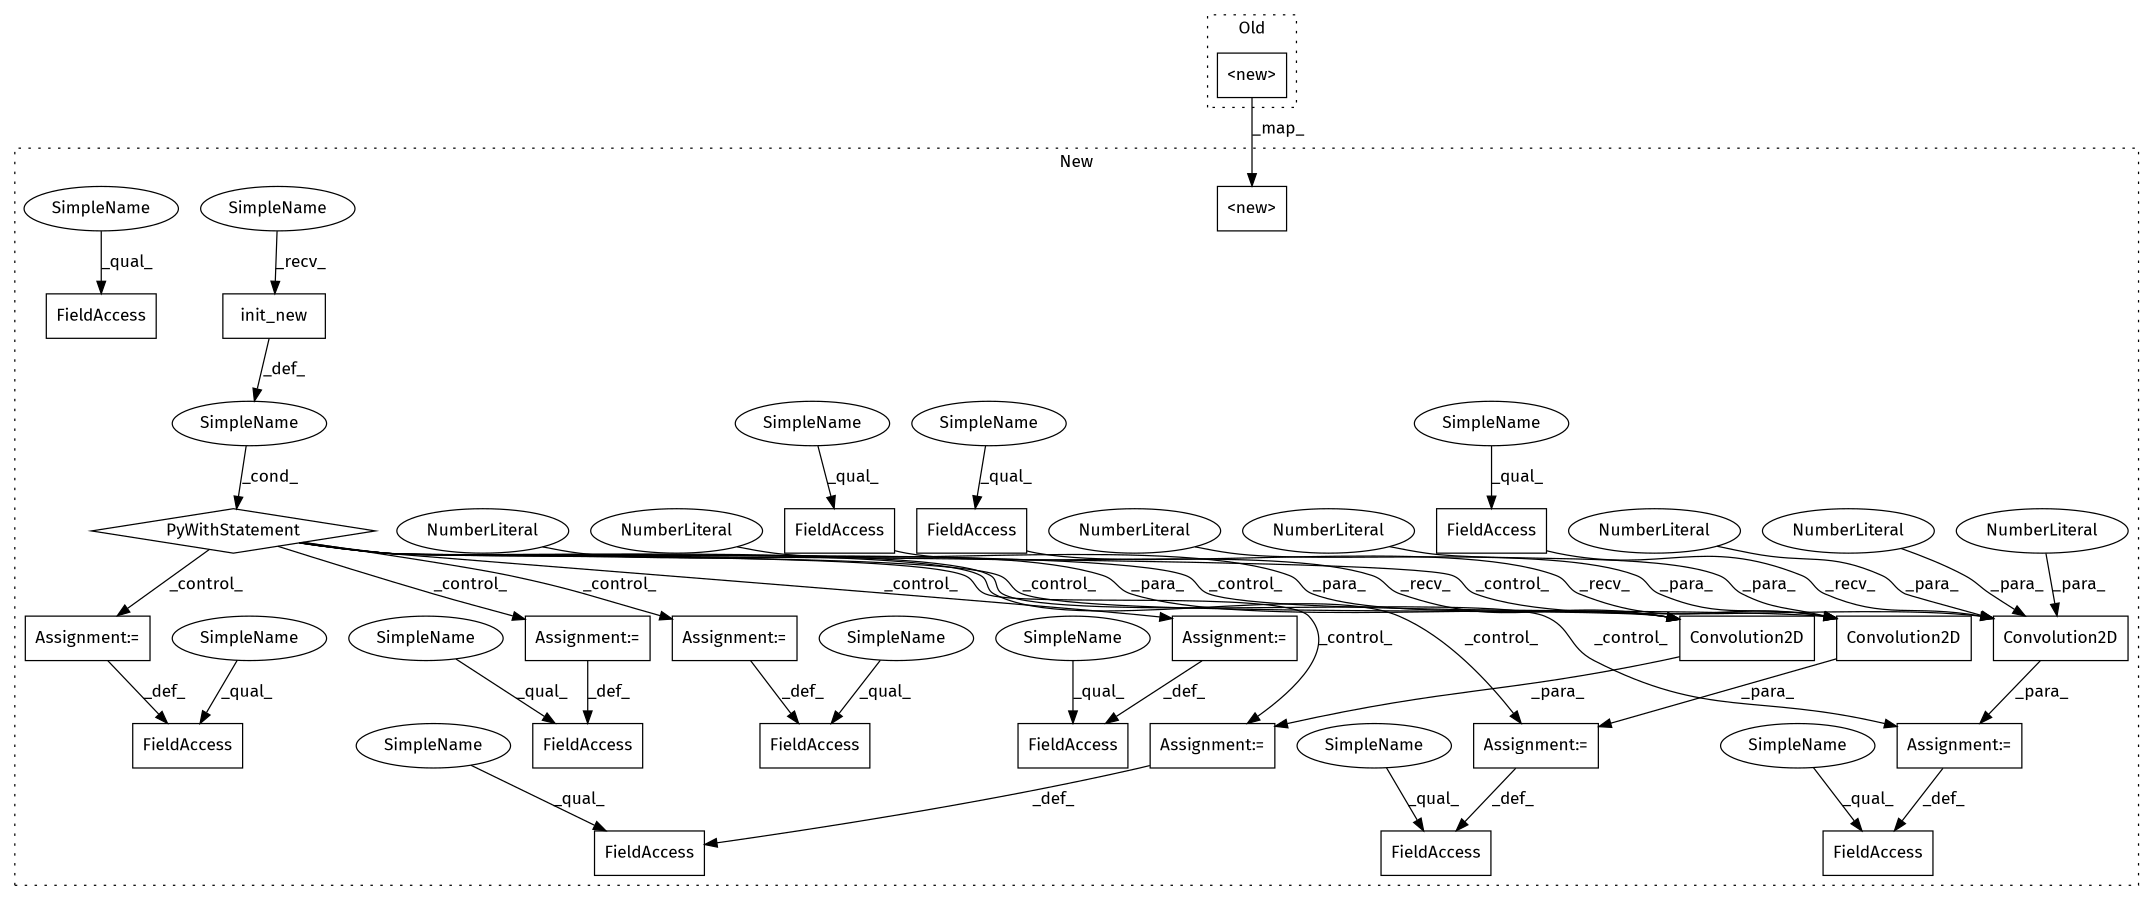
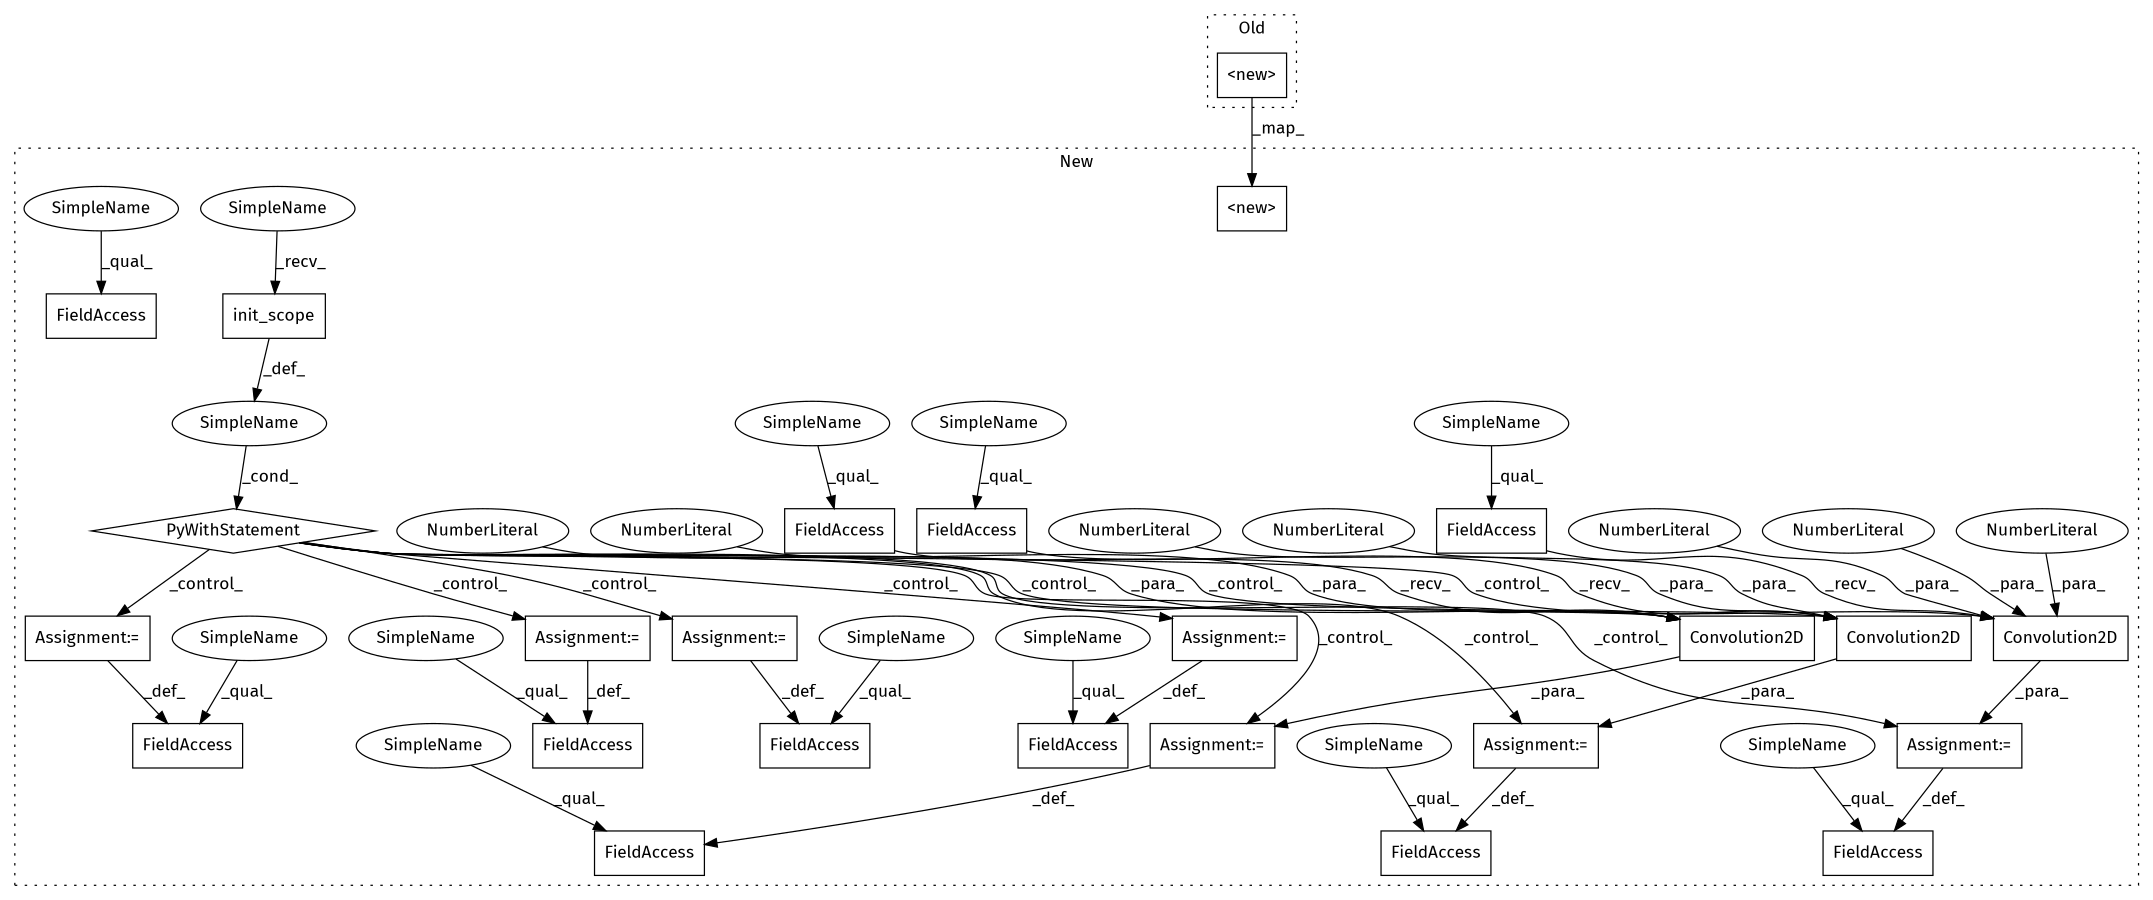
node "init_new": label "init_new" -> "init_scope"
